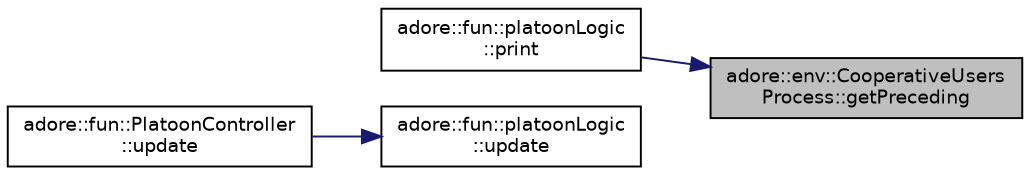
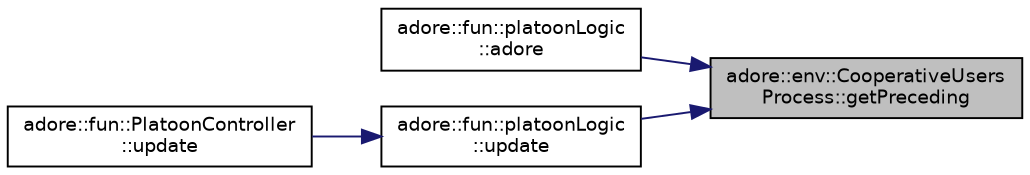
node "adore::fun::platoonLogic ::print": label "adore::fun::platoonLogic ::print" -> "adore::fun::platoonLogic ::adore"
edge "adore::fun::platoonLogic ::update" -> "adore::env::CooperativeUsers Process::getPreceding": added
